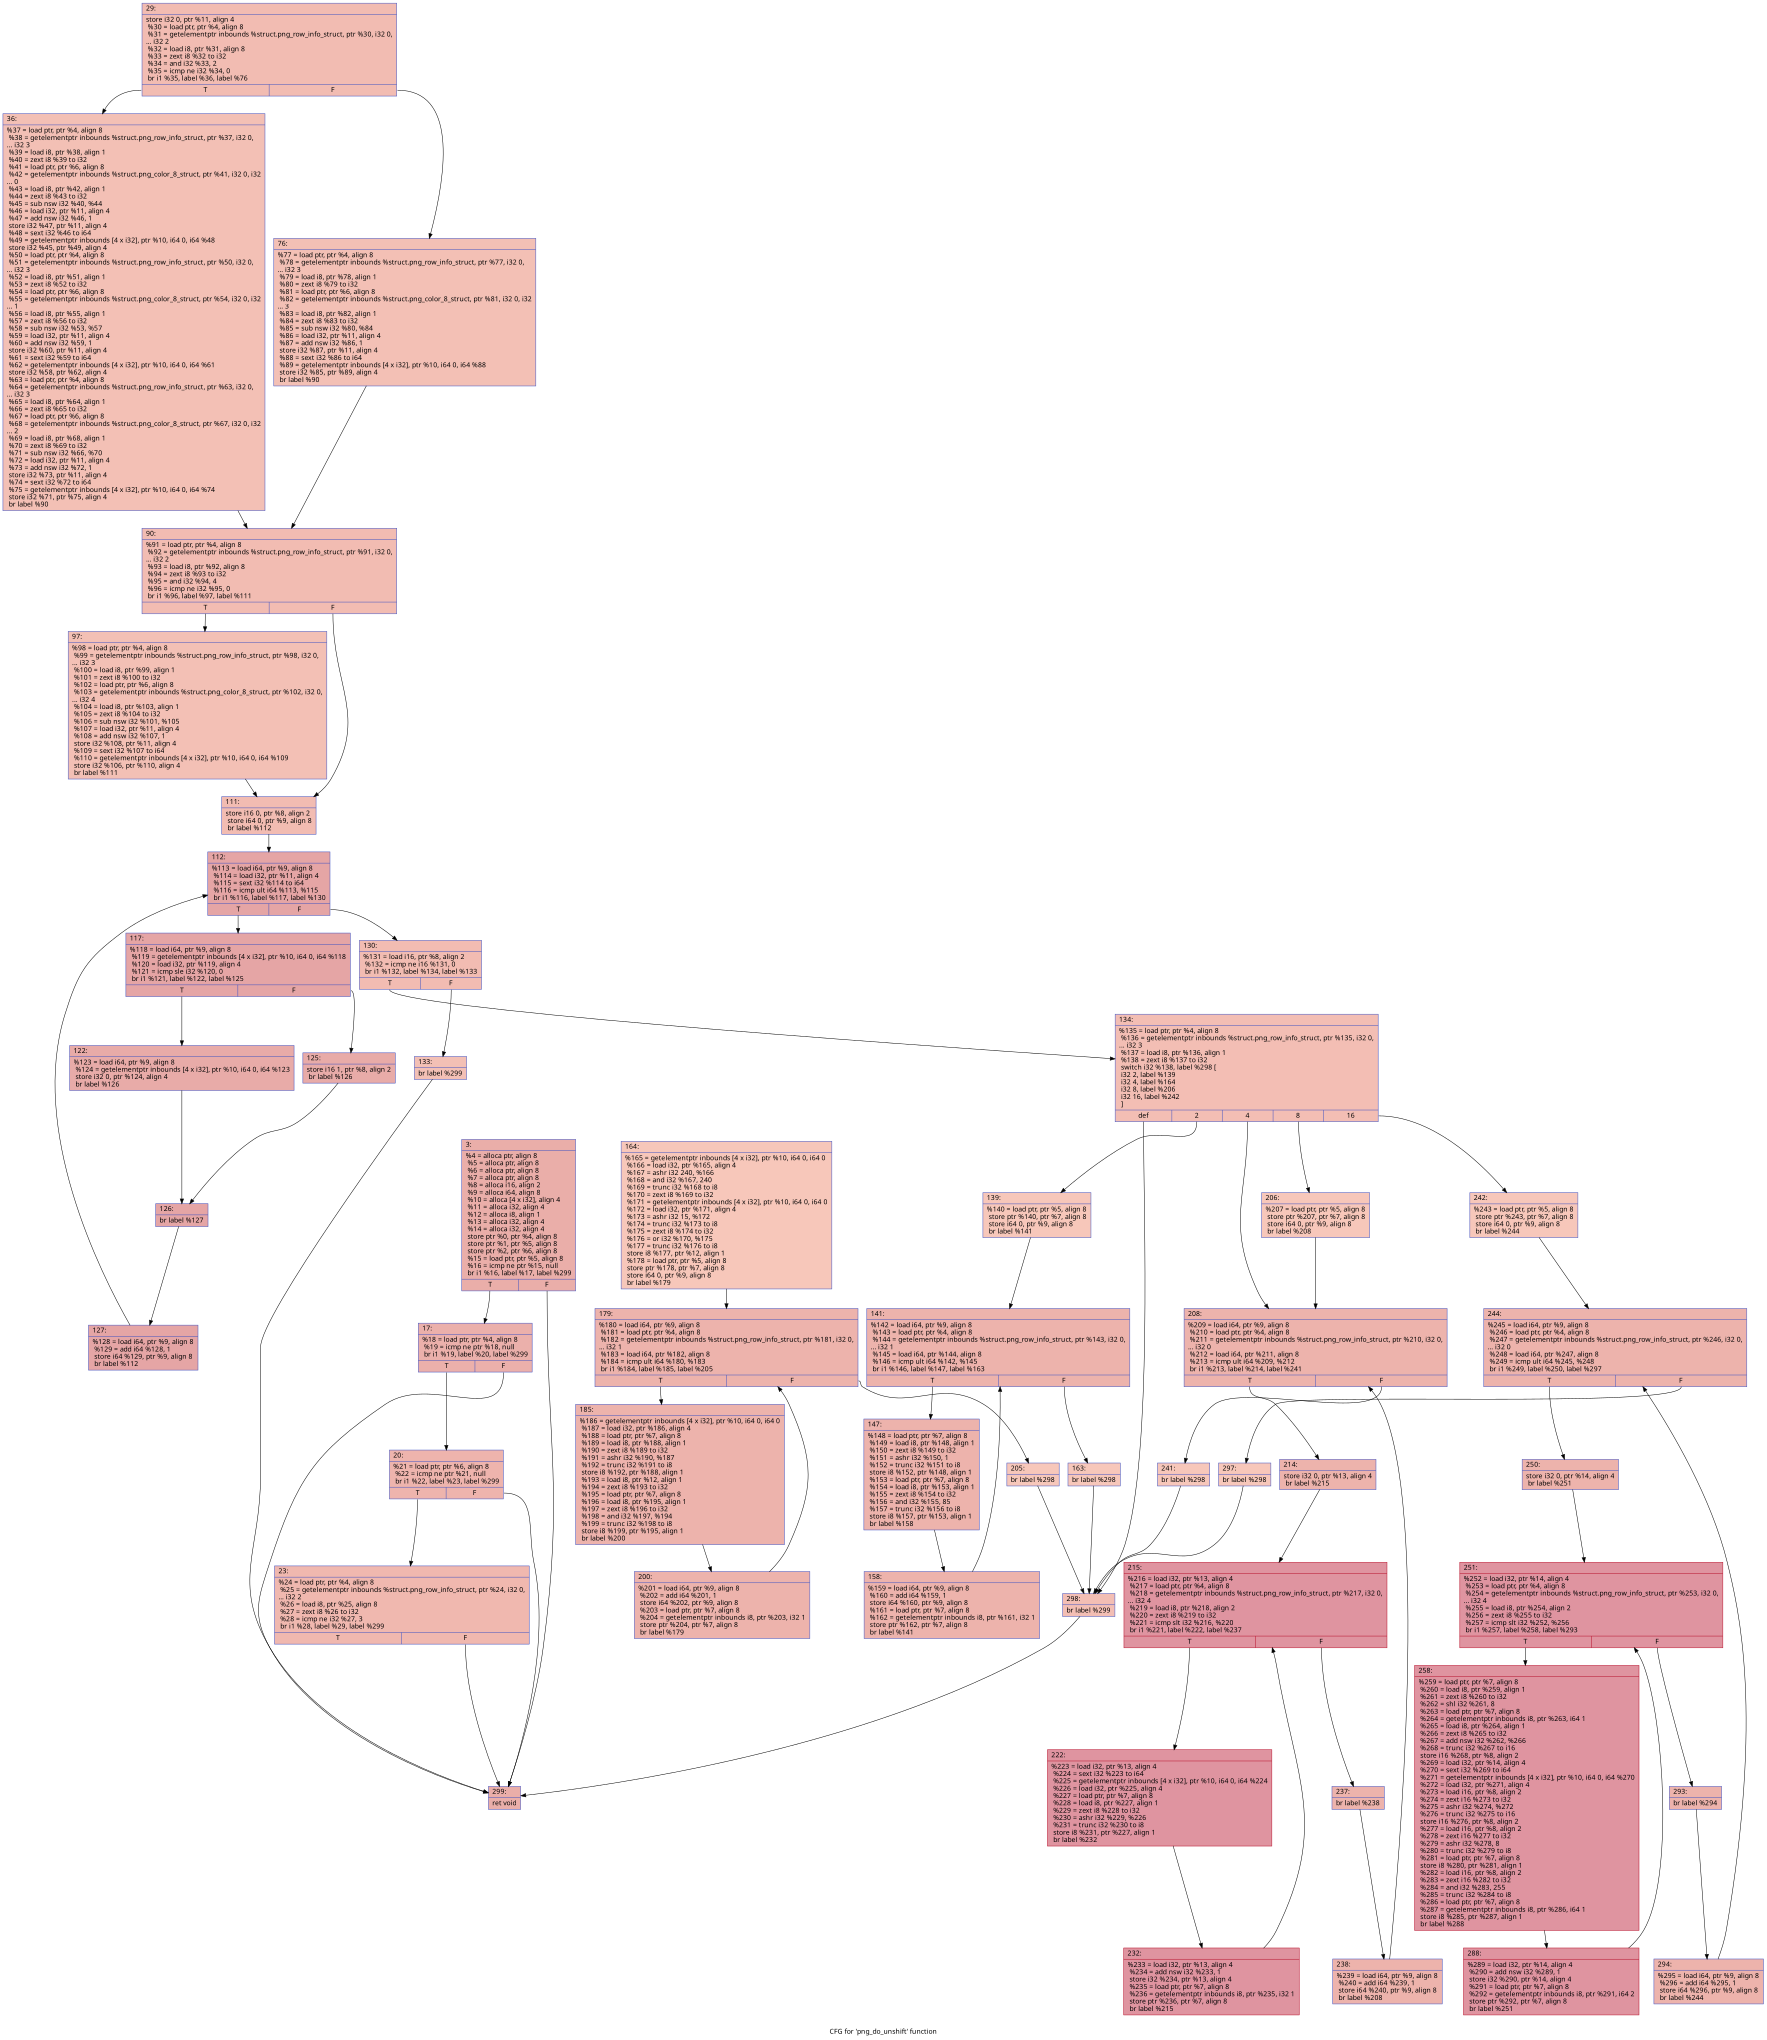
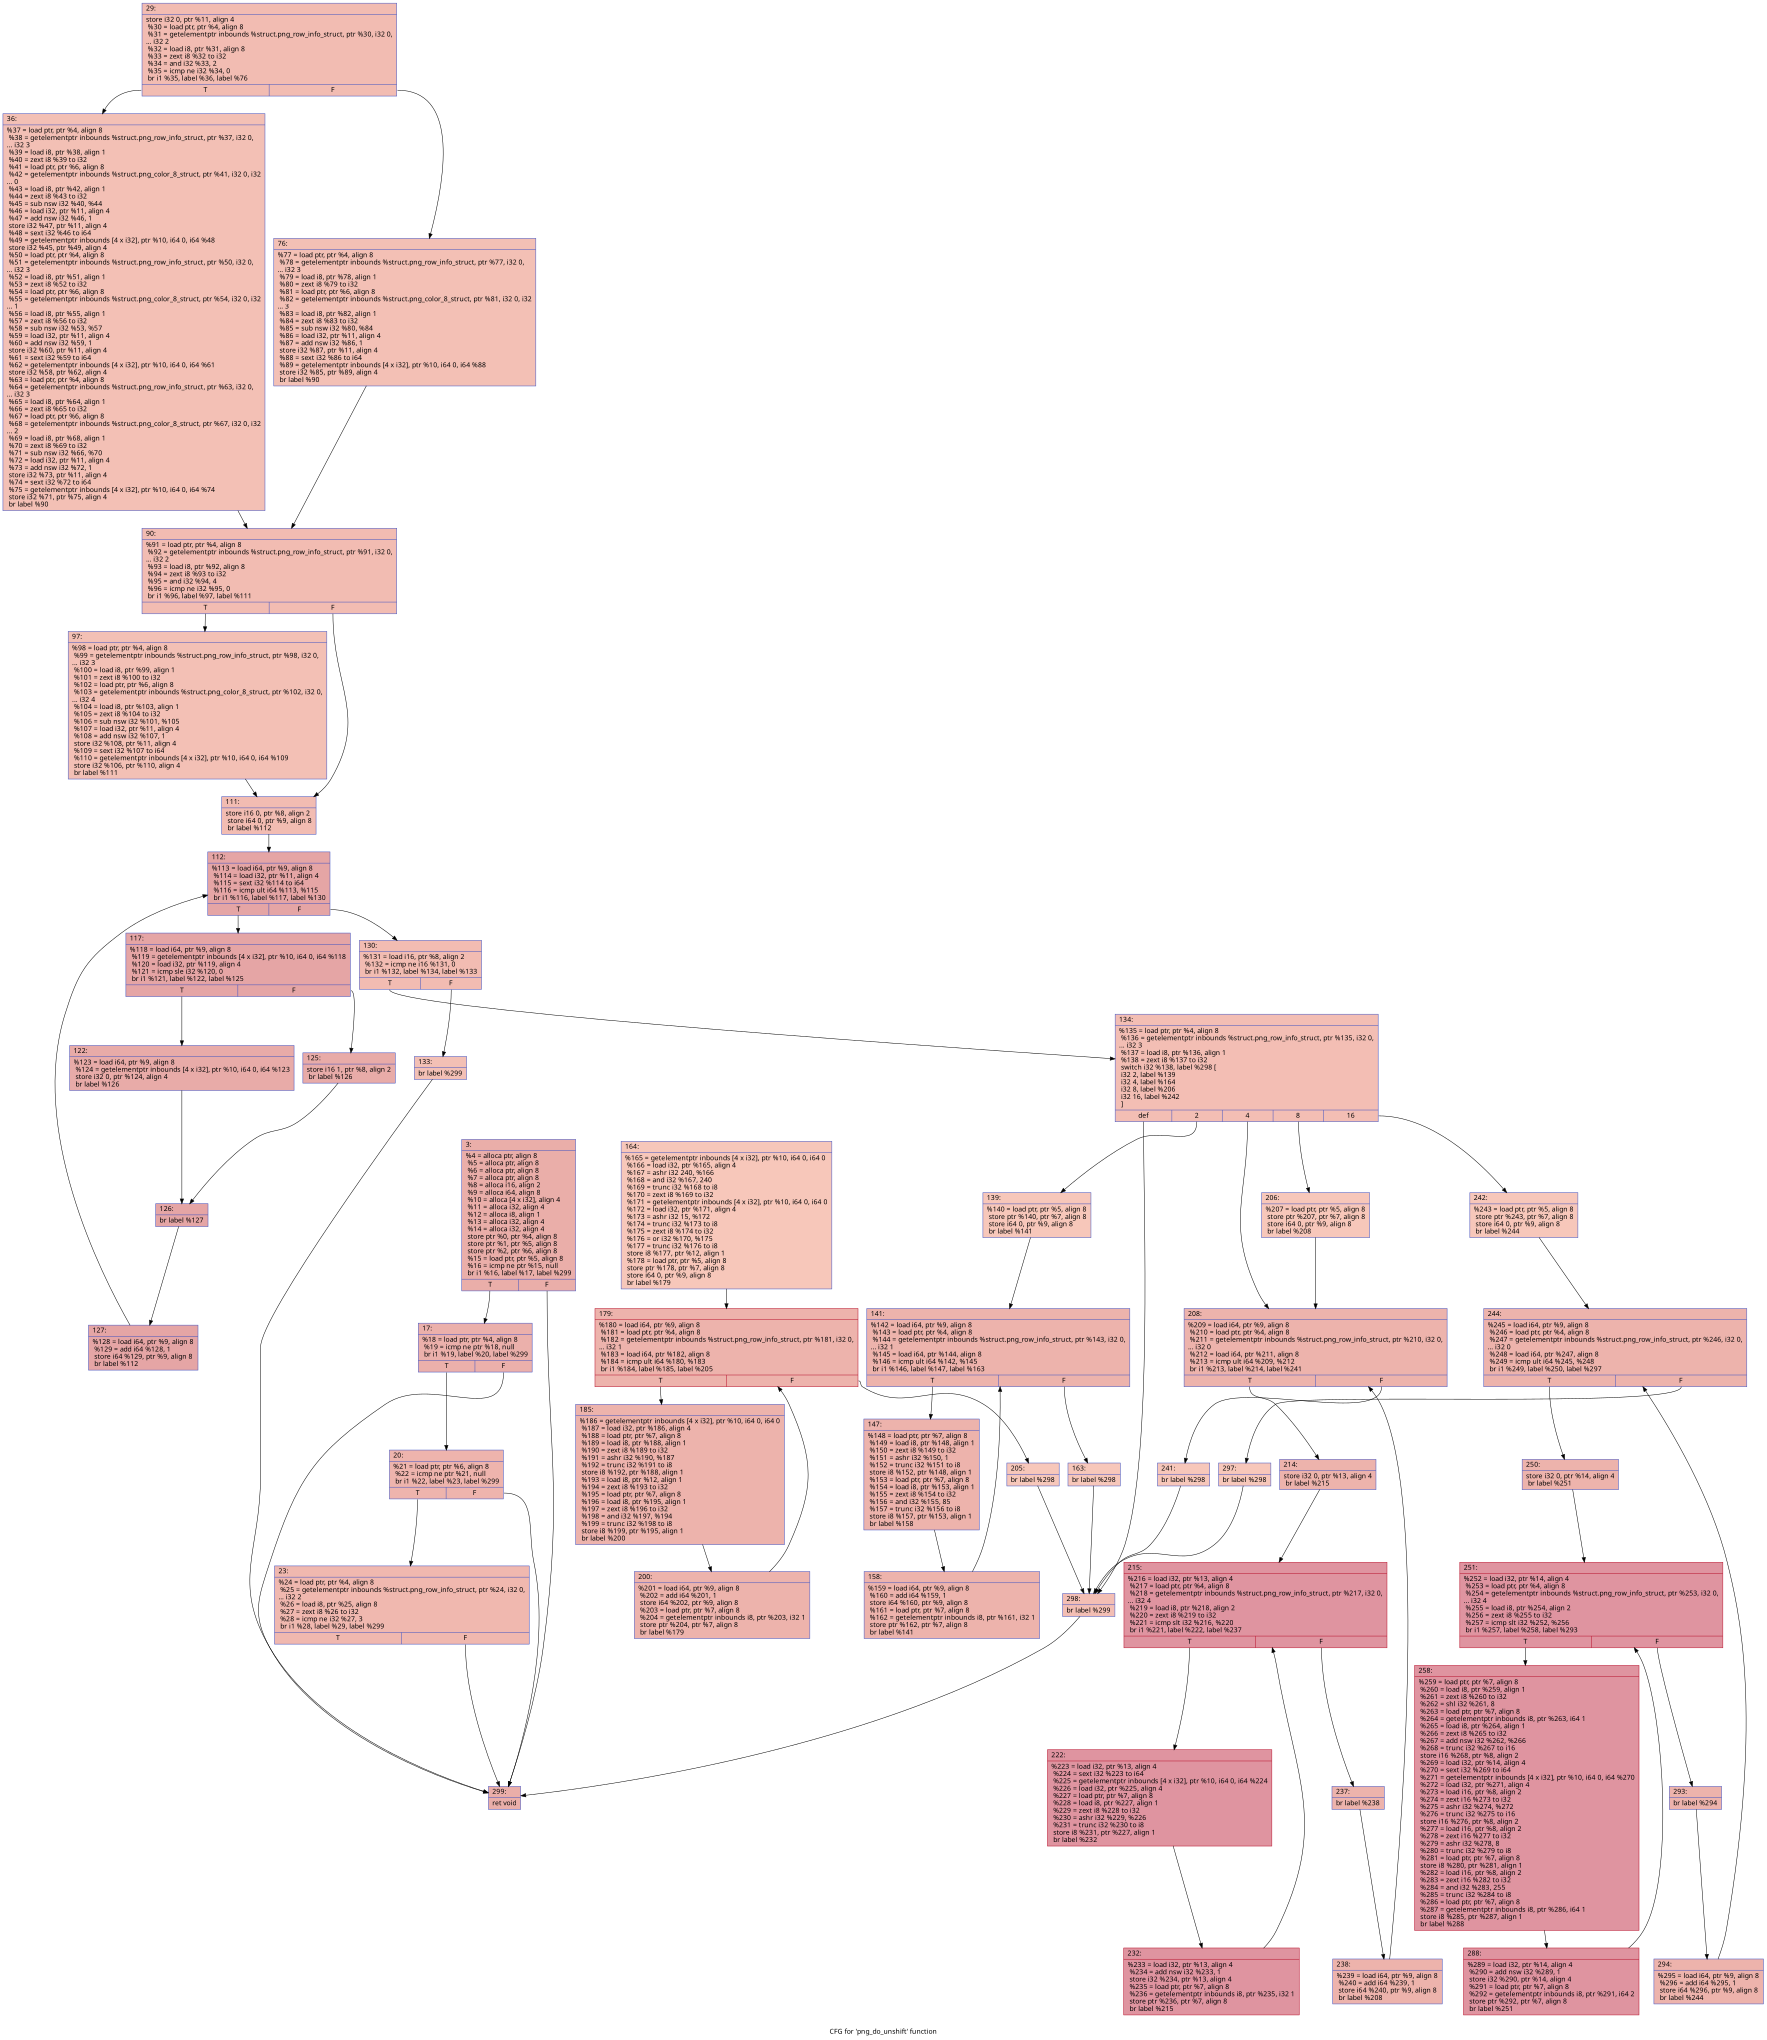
node "179:": color #3d50c3ff -> #b70d28ff
